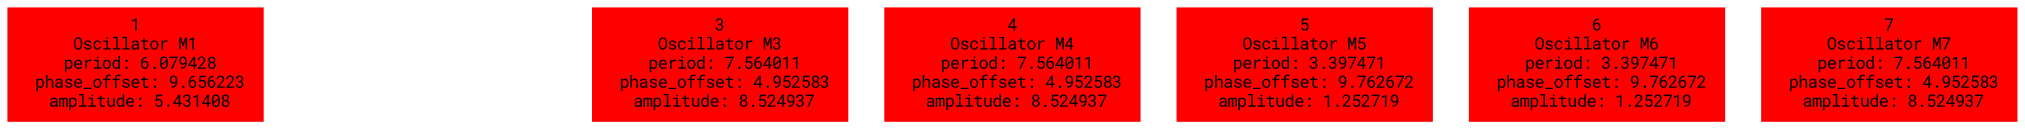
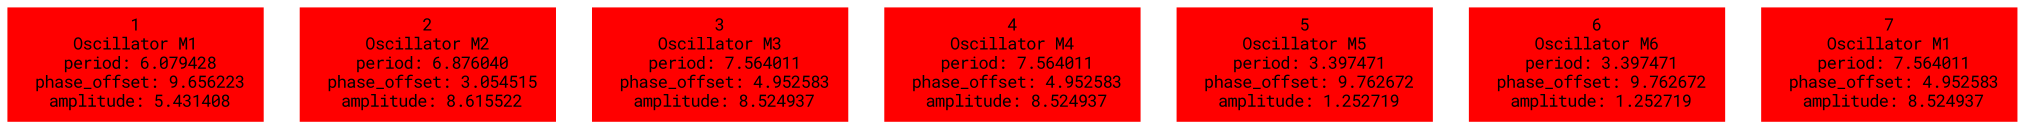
node "7": text "Oscillator M7" -> "Oscillator M1"
node "2": added
